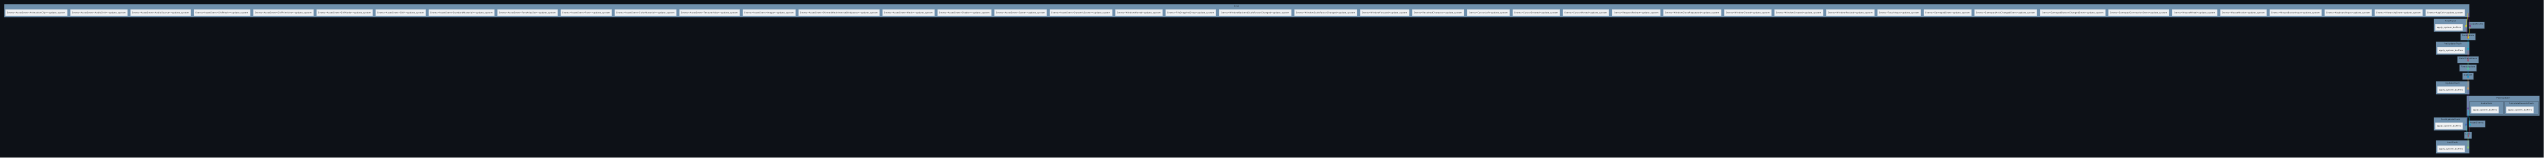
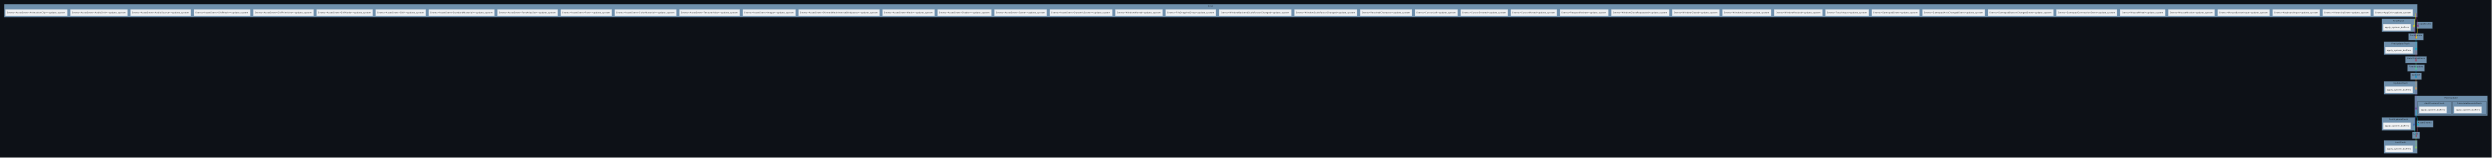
node "Events<WindowFocused>update_system": removed
cluster "AudioSink": label "AudioSink" -> "AddClustersFlush"
